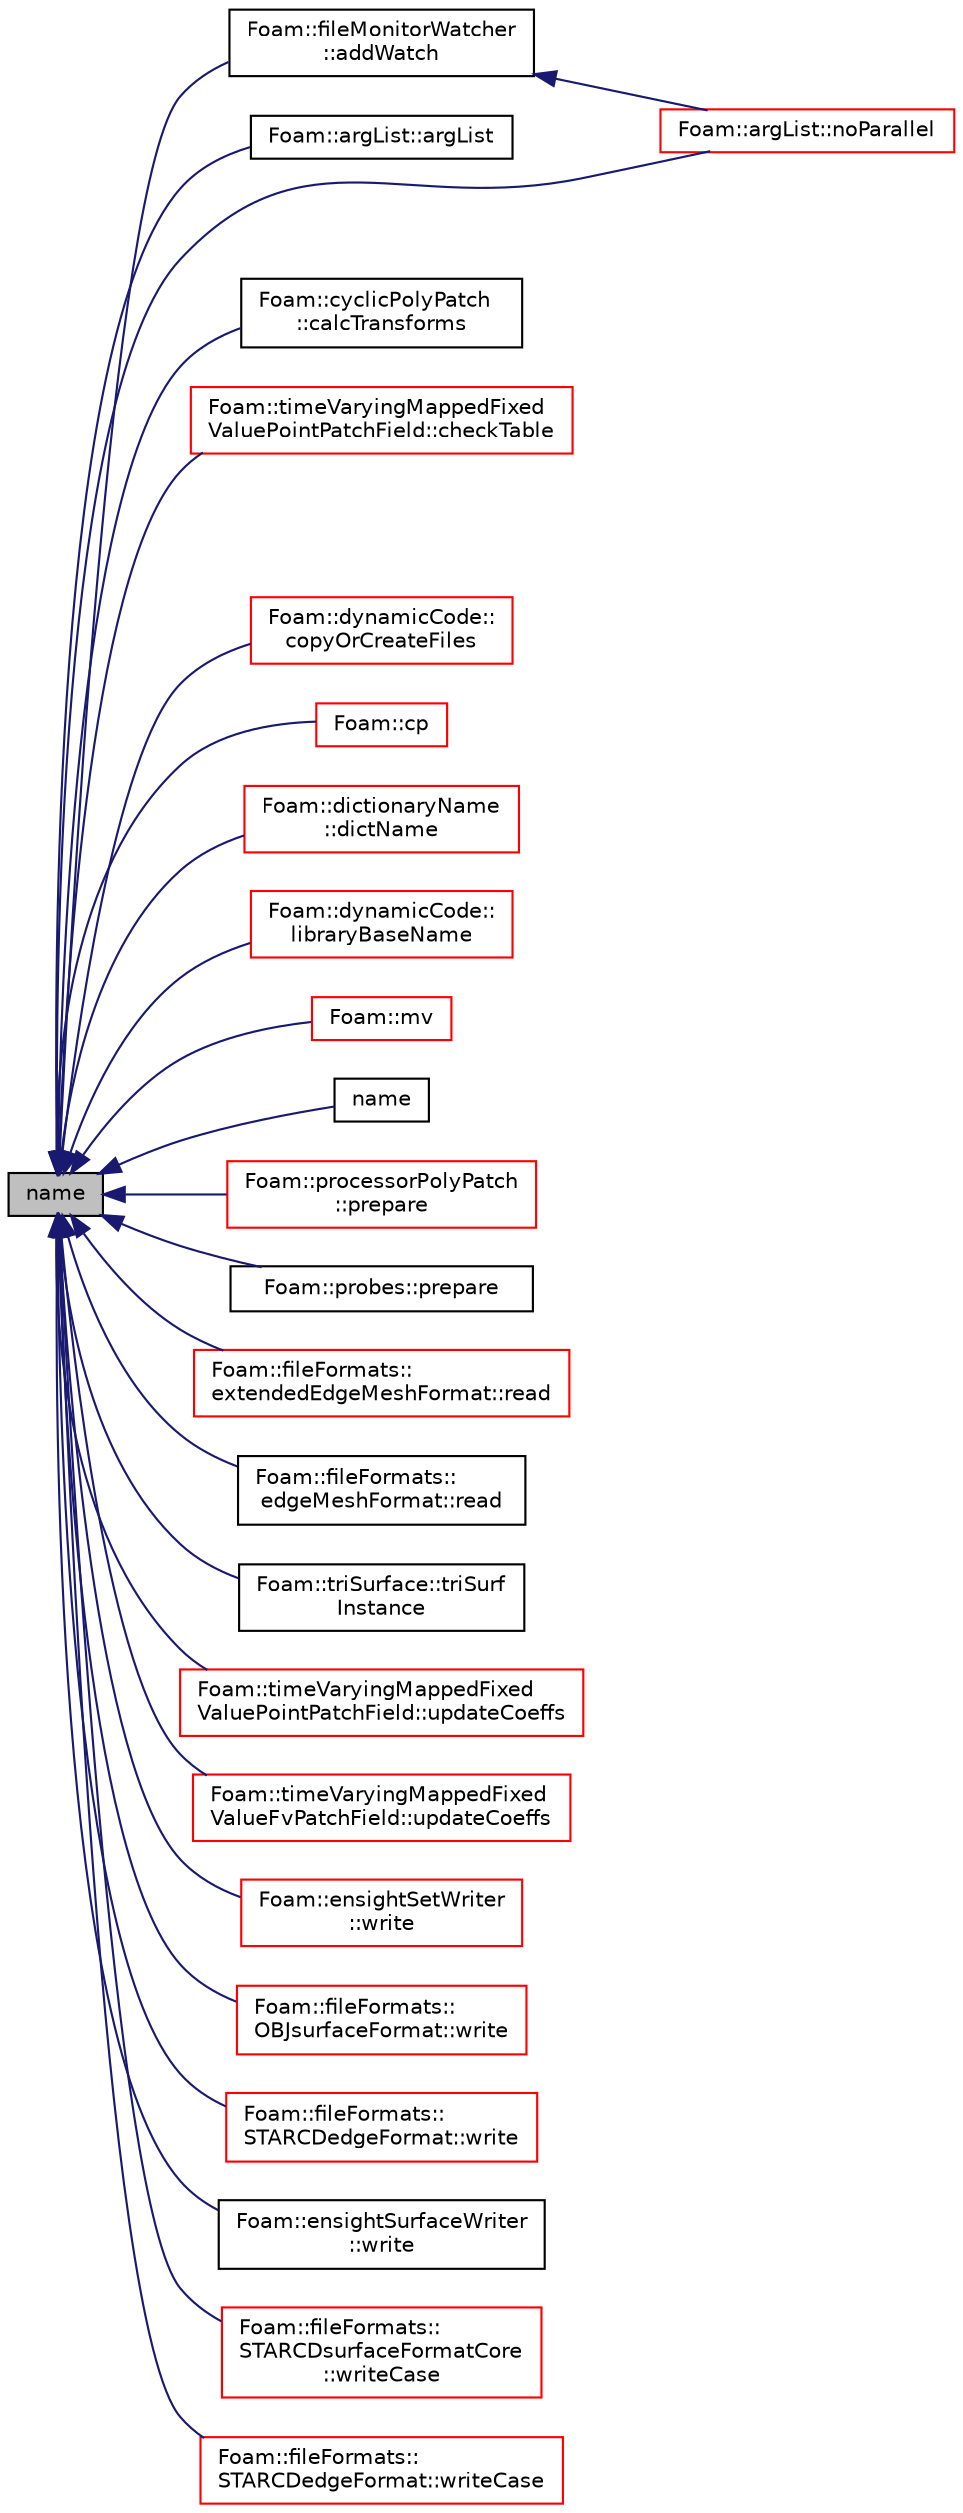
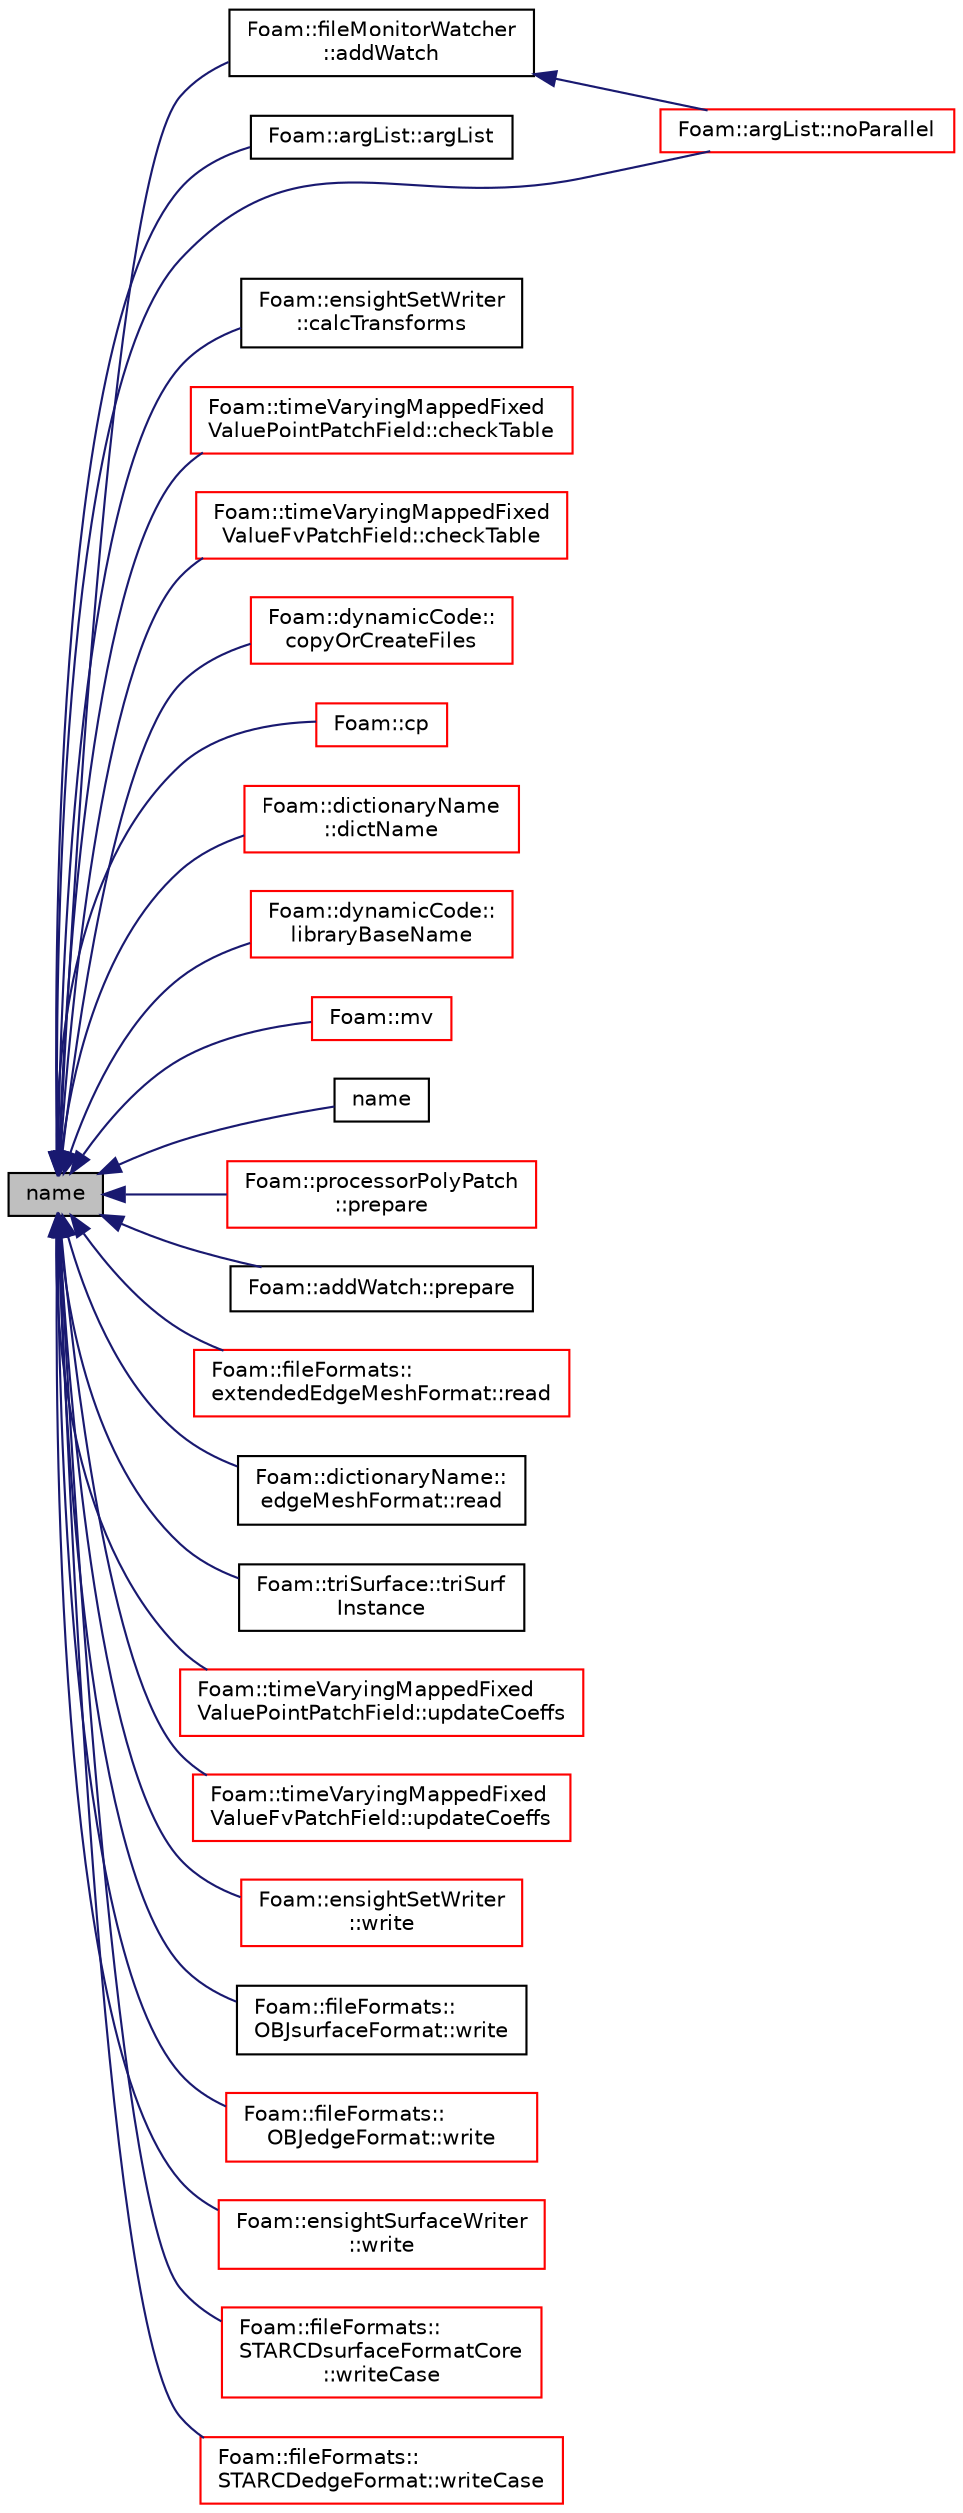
node "Foam::cyclicPolyPatch ::calcTransforms": label "Foam::cyclicPolyPatch ::calcTransforms" -> "Foam::ensightSetWriter ::calcTransforms"
node "Foam::timeVaryingMappedFixed ValueFvPatchField::checkTable": added
node "Foam::probes::prepare": label "Foam::probes::prepare" -> "Foam::addWatch::prepare"
node "Foam::fileFormats:: edgeMeshFormat::read": label "Foam::fileFormats:: edgeMeshFormat::read" -> "Foam::dictionaryName:: edgeMeshFormat::read"
node "Foam::fileFormats:: OBJsurfaceFormat::write": color red -> black
node "Foam::fileFormats:: STARCDedgeFormat::write": label "Foam::fileFormats:: STARCDedgeFormat::write" -> "Foam::fileFormats:: OBJedgeFormat::write"
node "Foam::ensightSurfaceWriter ::write": color black -> red
